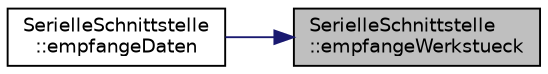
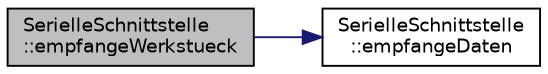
edge "SerielleSchnittstelle ::empfangeDaten" -> "SerielleSchnittstelle ::empfangeWerkstueck": reversed
